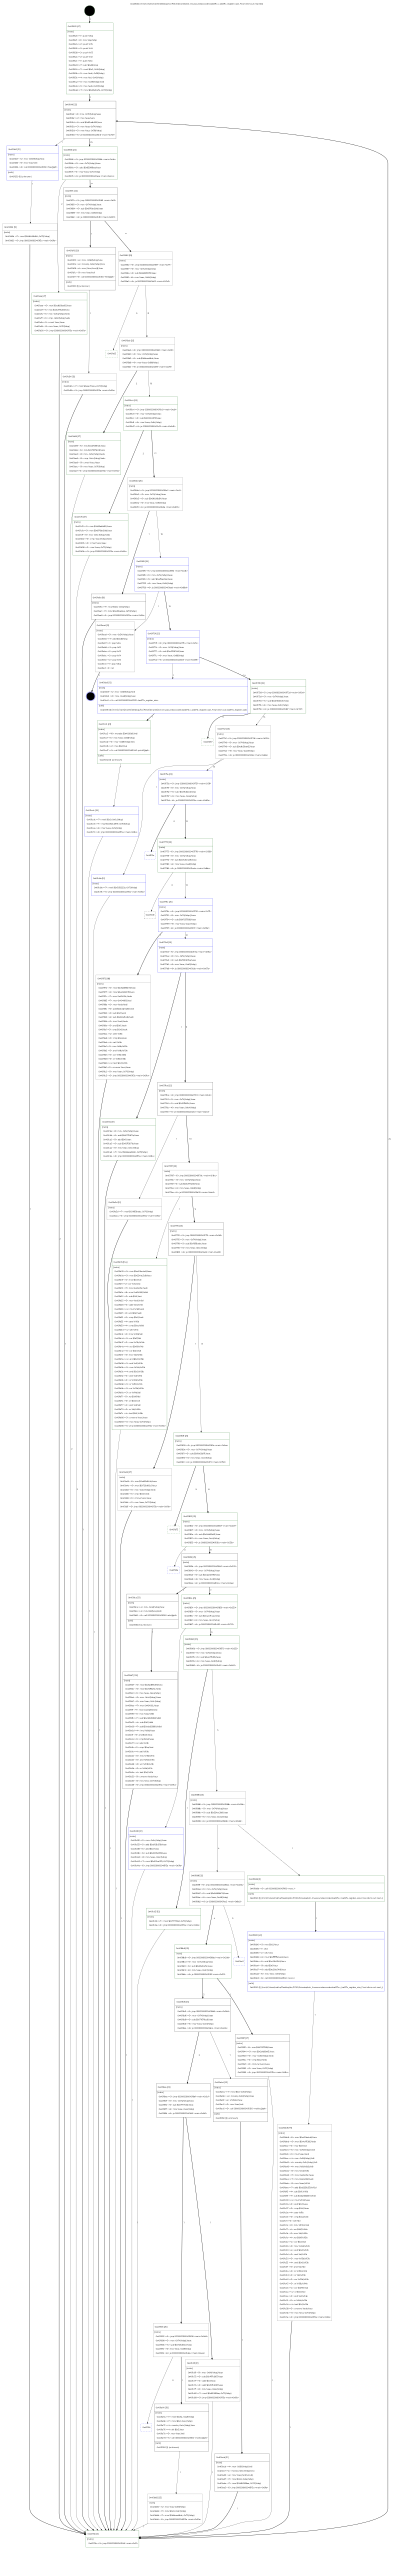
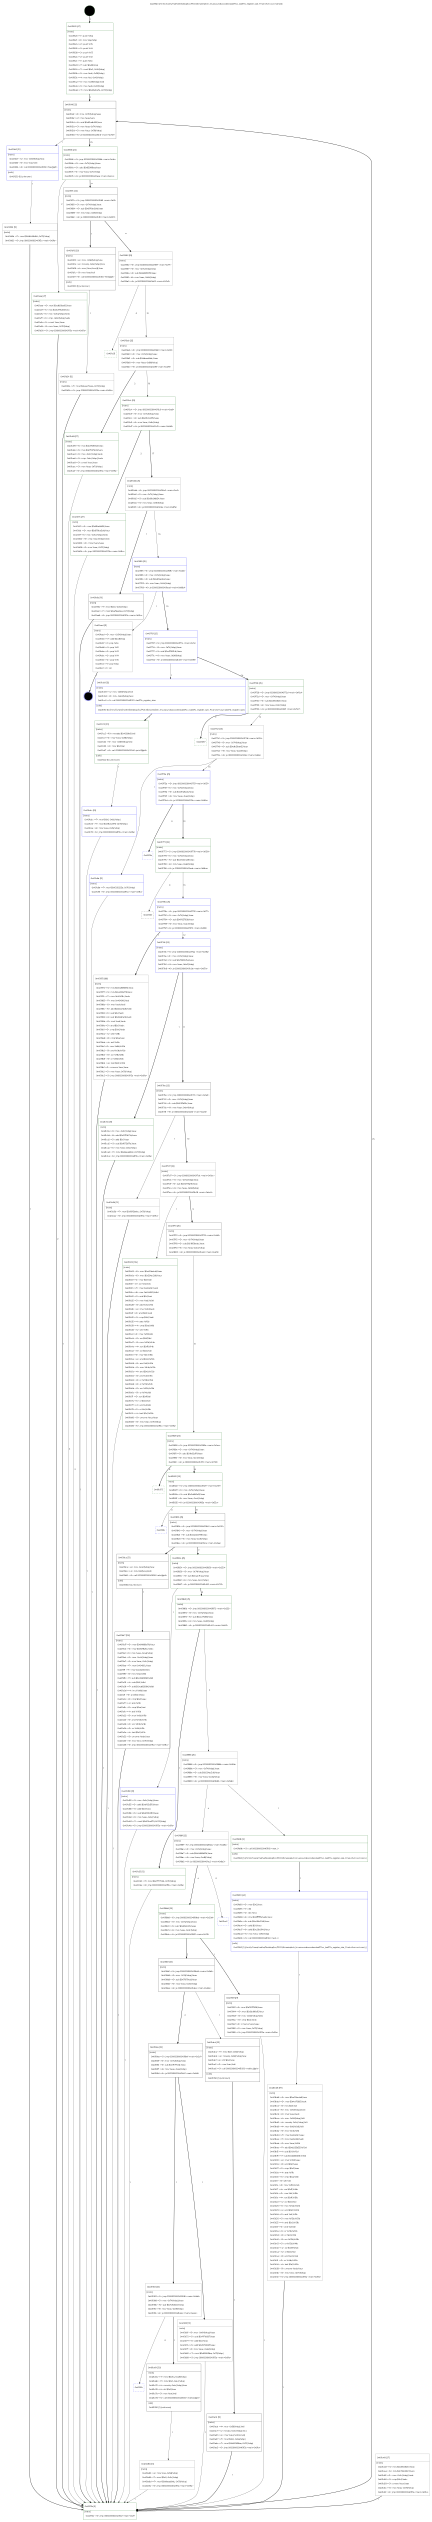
edge "0x4017f0 [25]" -> "0x401a49 [27]": removed, label "1"
